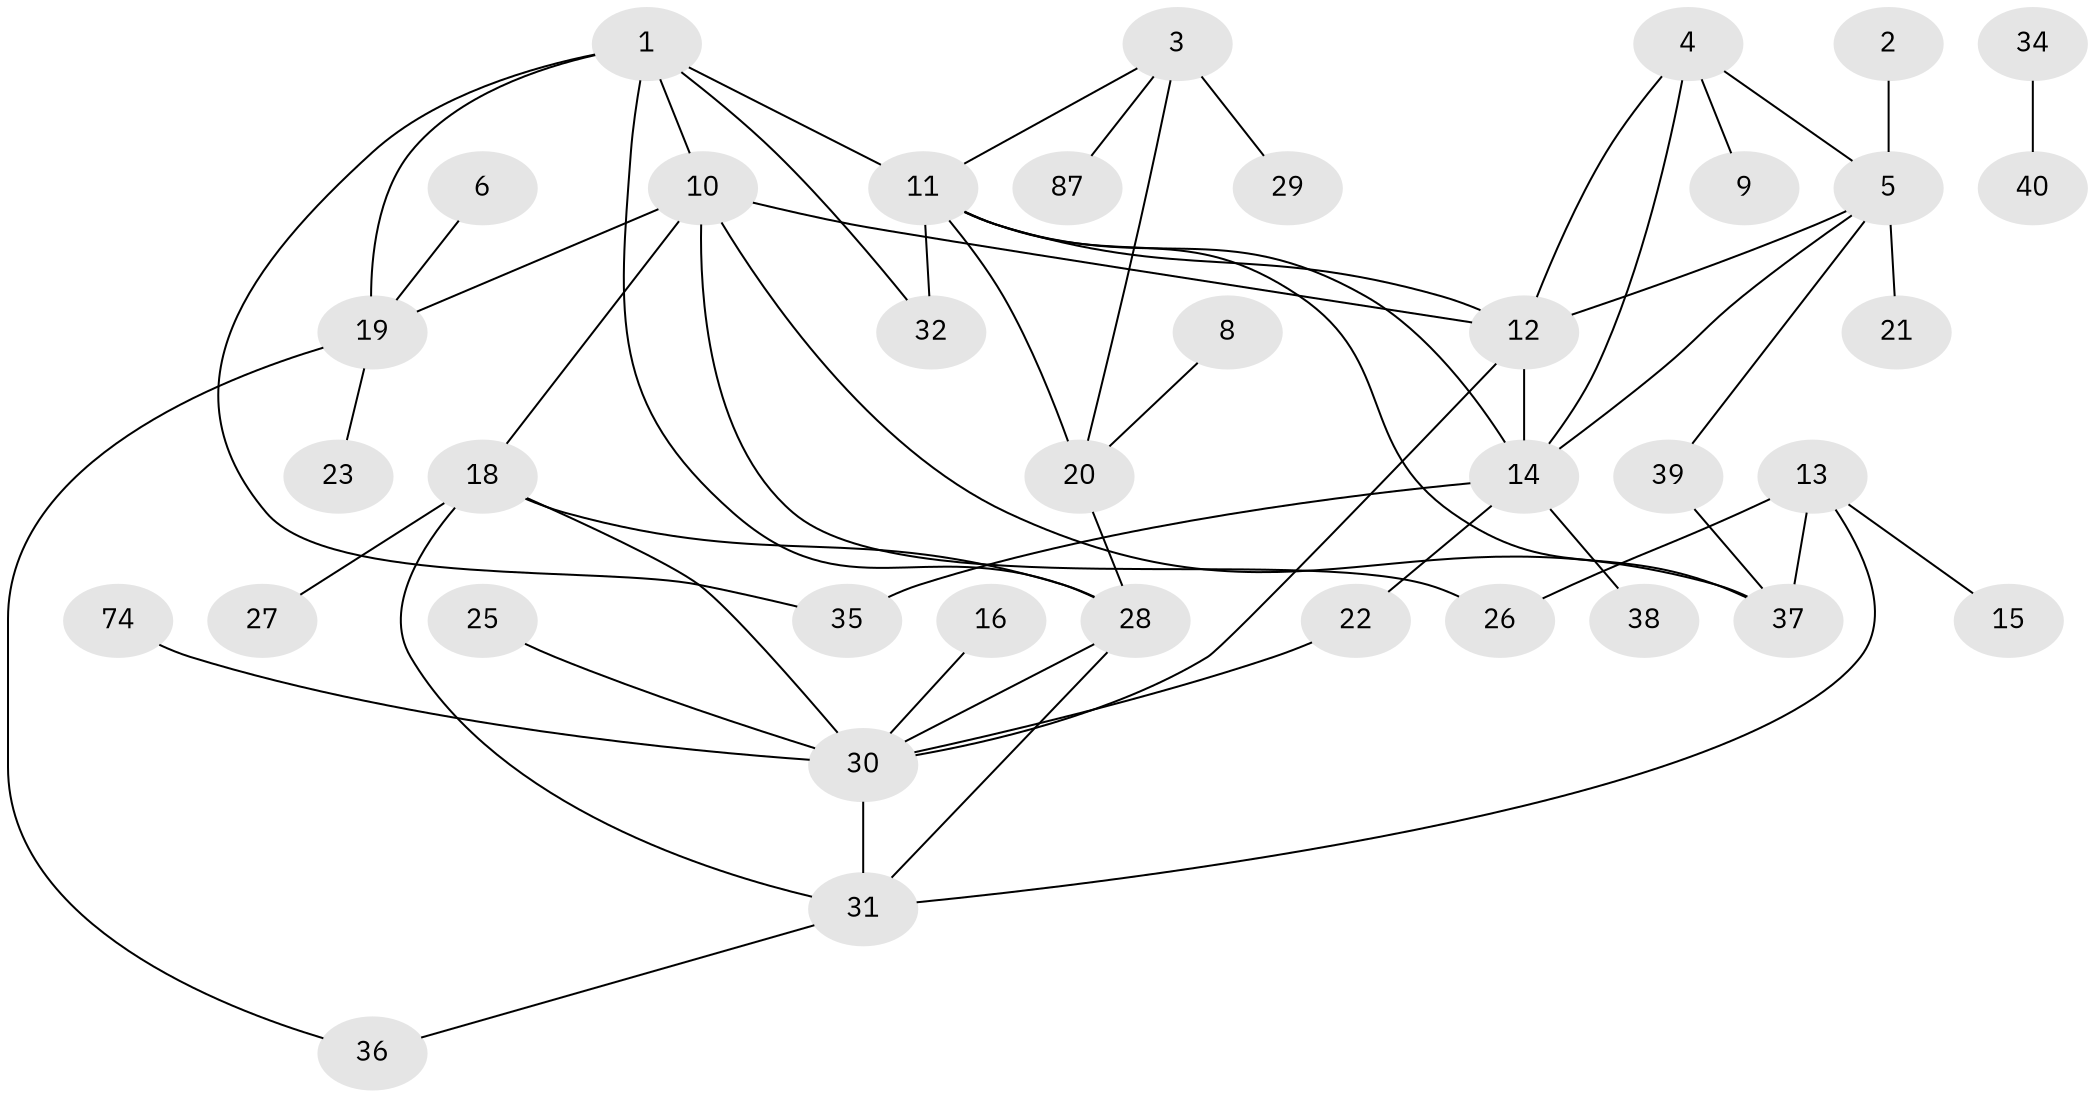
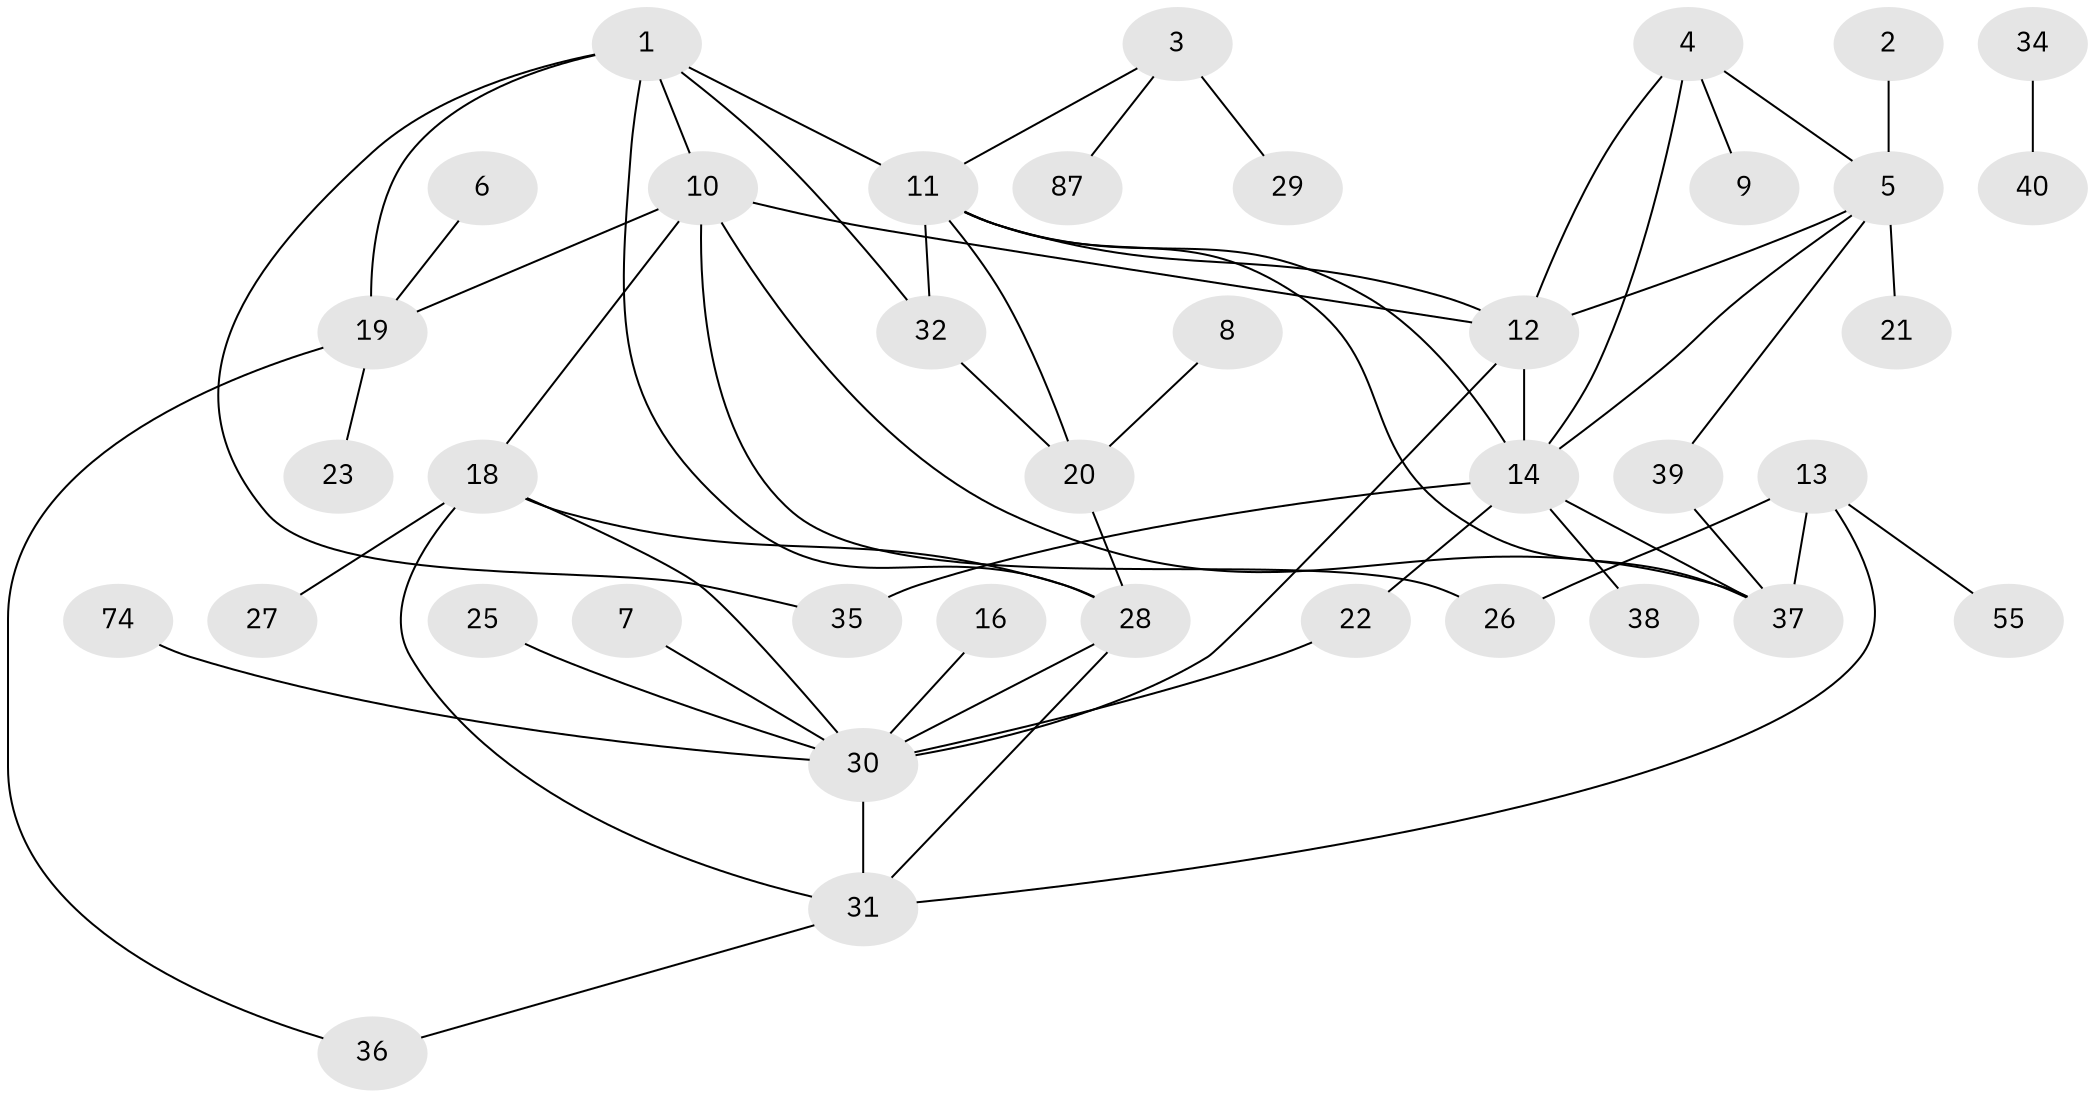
edge "3" -- "20": now "32" -- "20"
edge "14" -- "37": added
node "7": added
node "15": label "15" -> "55"
